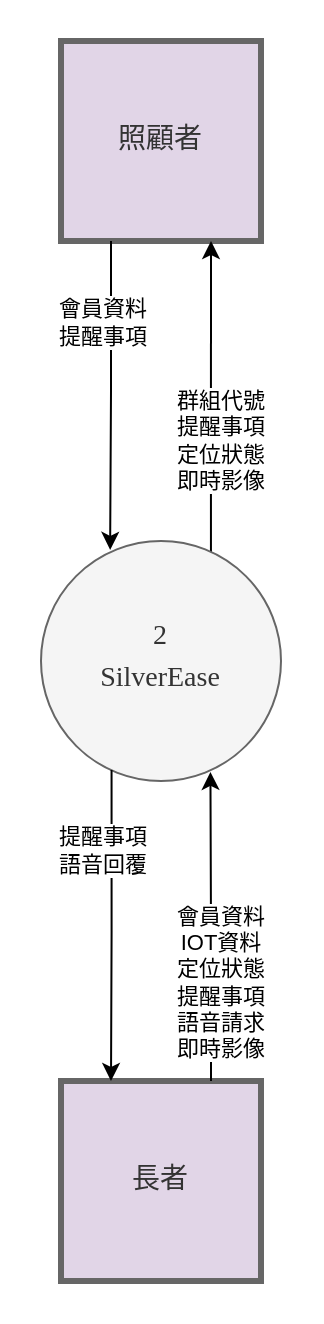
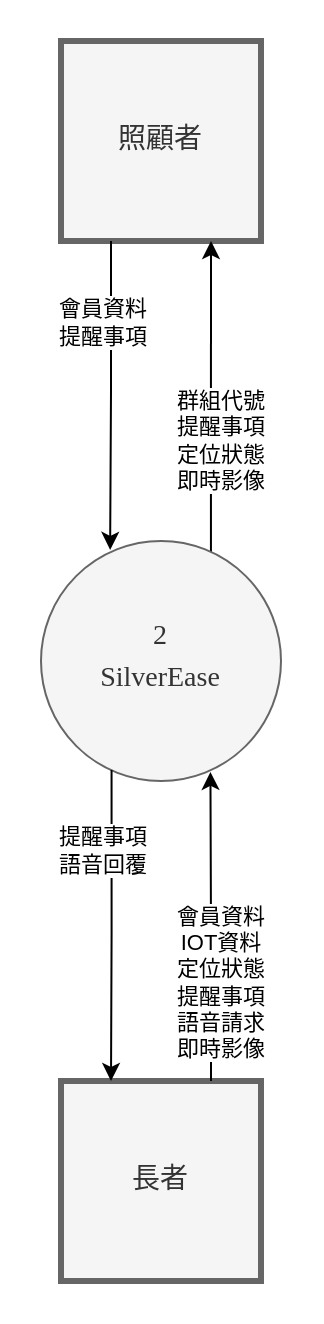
node "照顧者": fillcolor #e1d5e7 -> #f5f5f5
node "長者": fillcolor #e1d5e7 -> #f5f5f5
